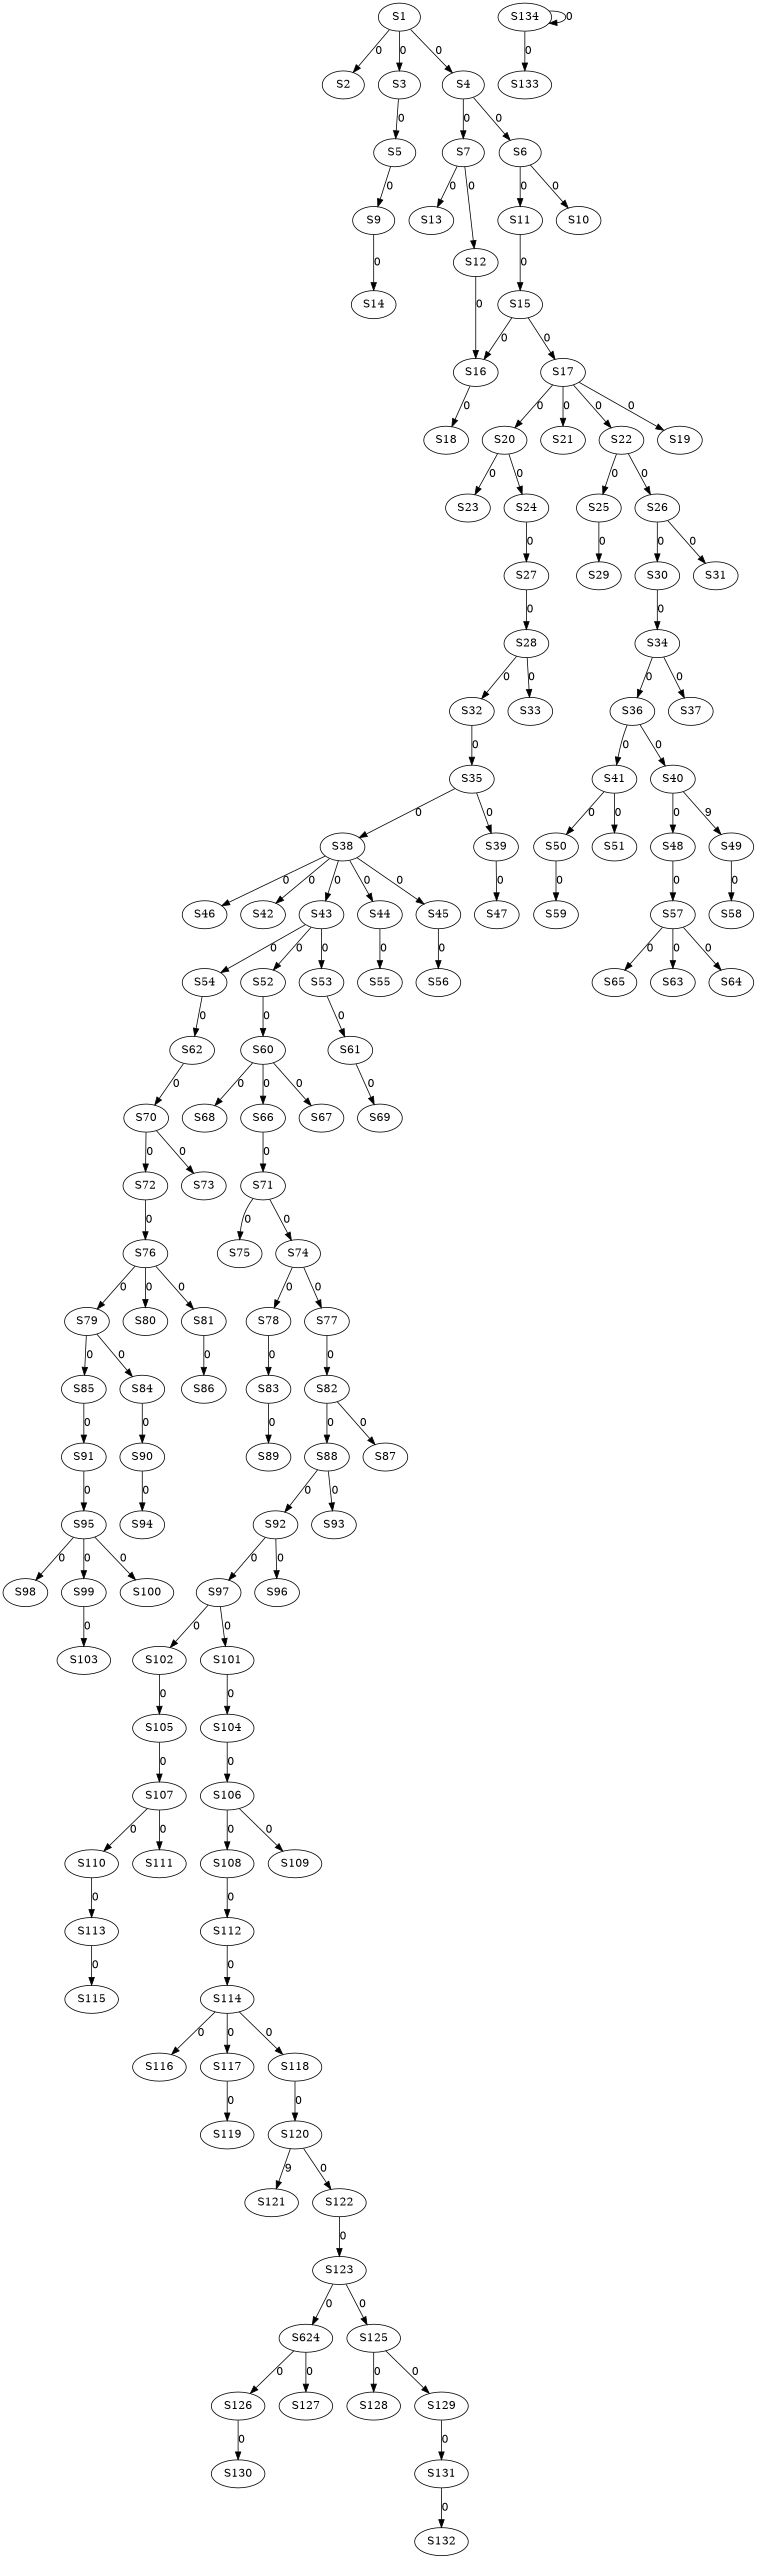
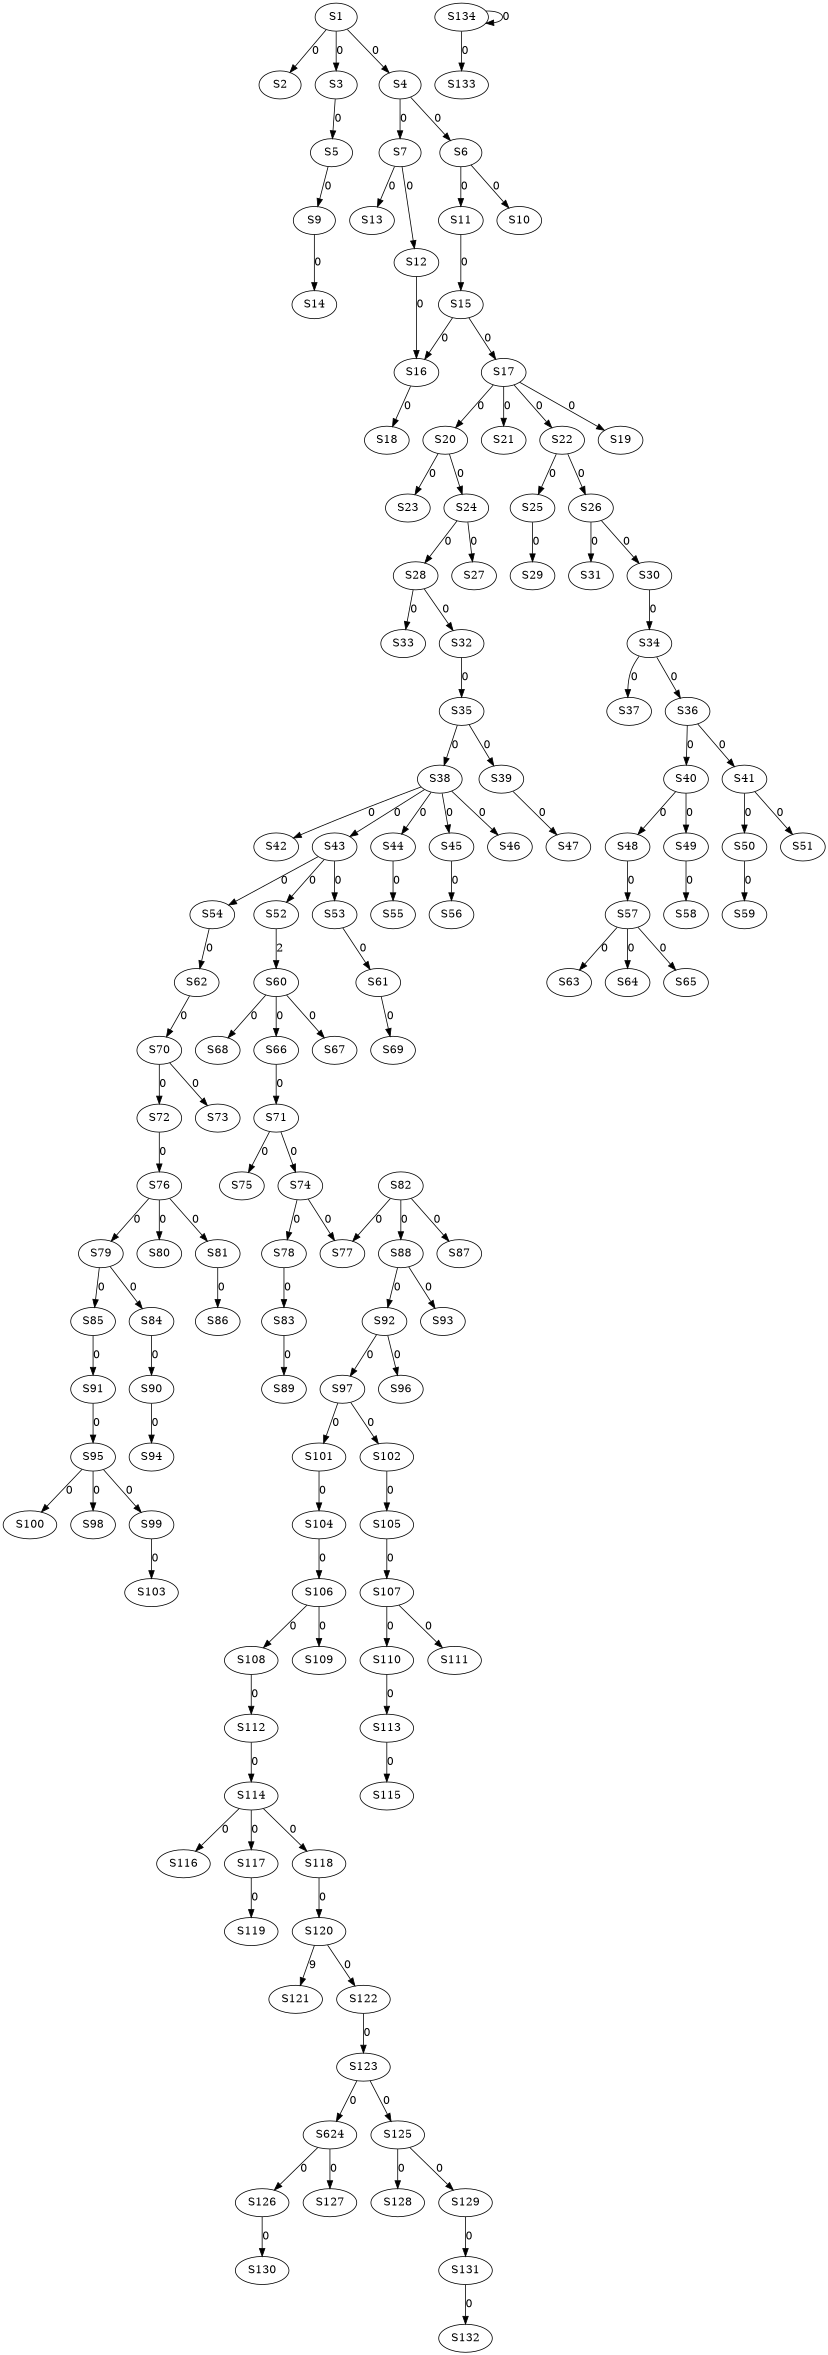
edge "S27" -> "S28": now "S24" -> "S28"
edge "S40" -> "S49": label "9" -> "0"
edge "S52" -> "S60": label "0" -> "2"
edge "S77" -> "S82": reversed
